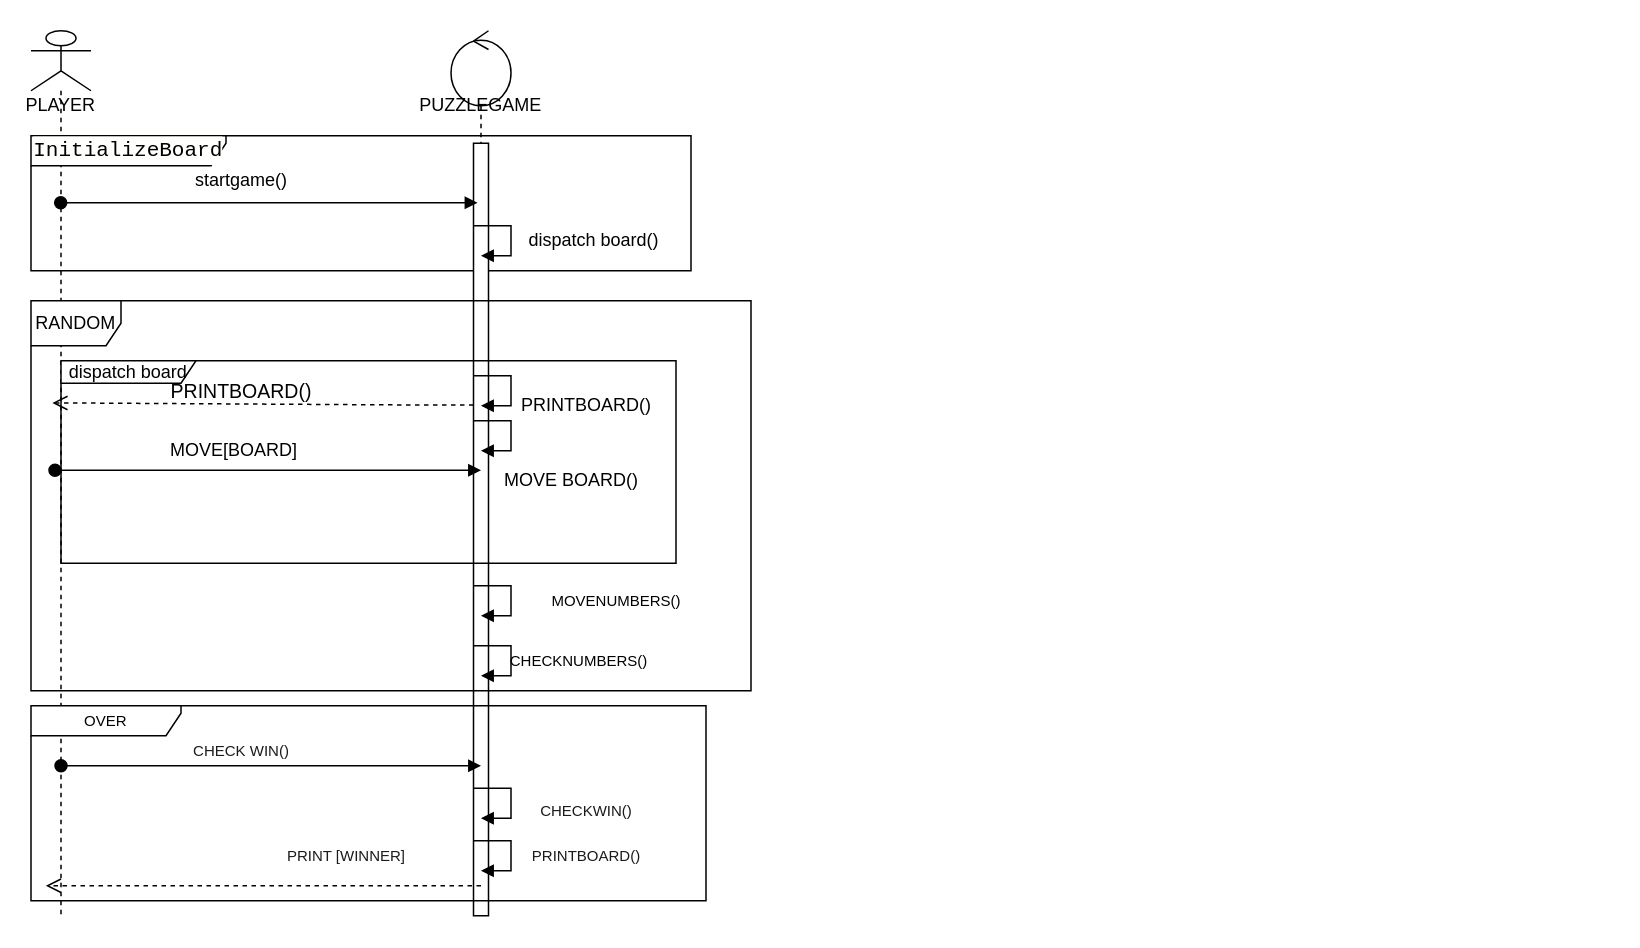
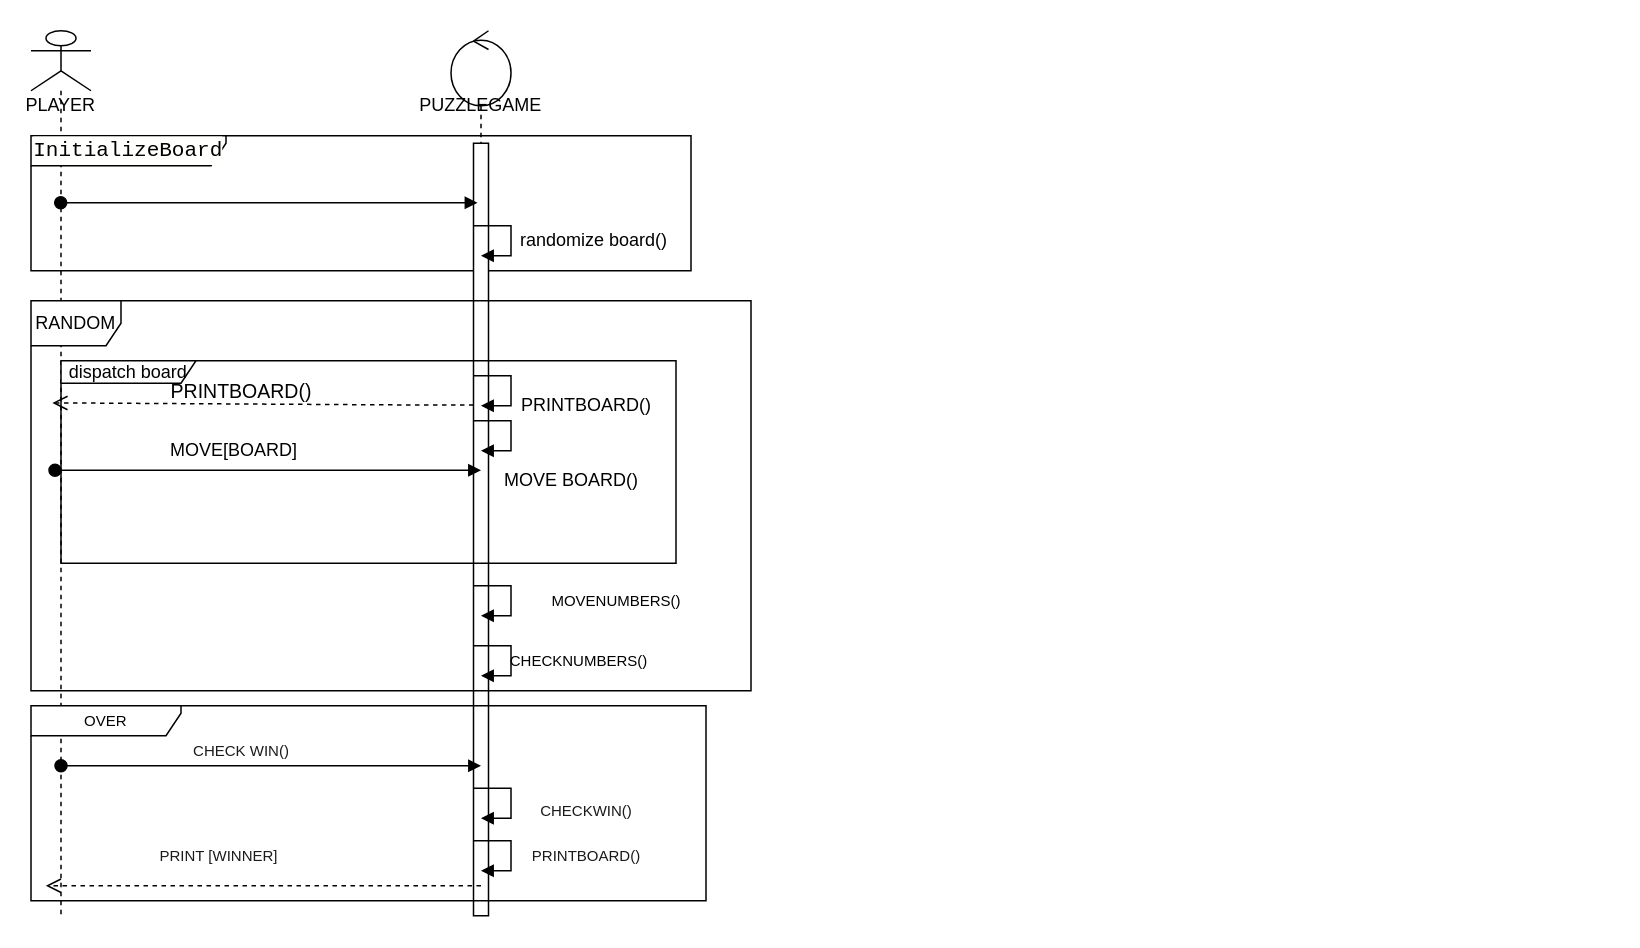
node "startgame()": removed
node "dispatch board()": label "dispatch board()" -> "randomize board()"
node "PRINT [WINNER]": moved (346, 856) -> (218, 856)
